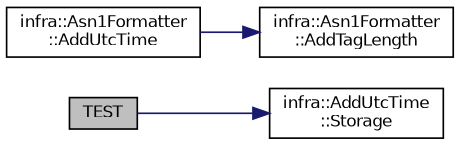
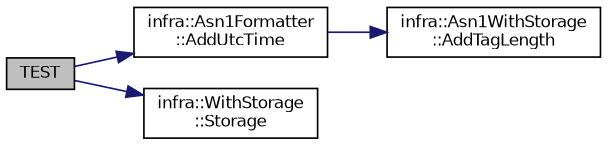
node "infra::Asn1Formatter ::AddTagLength": label "infra::Asn1Formatter ::AddTagLength" -> "infra::Asn1WithStorage ::AddTagLength"
edge "TEST" -> "infra::Asn1Formatter ::AddUtcTime": added
node "infra::AddUtcTime ::Storage": label "infra::AddUtcTime ::Storage" -> "infra::WithStorage ::Storage"
